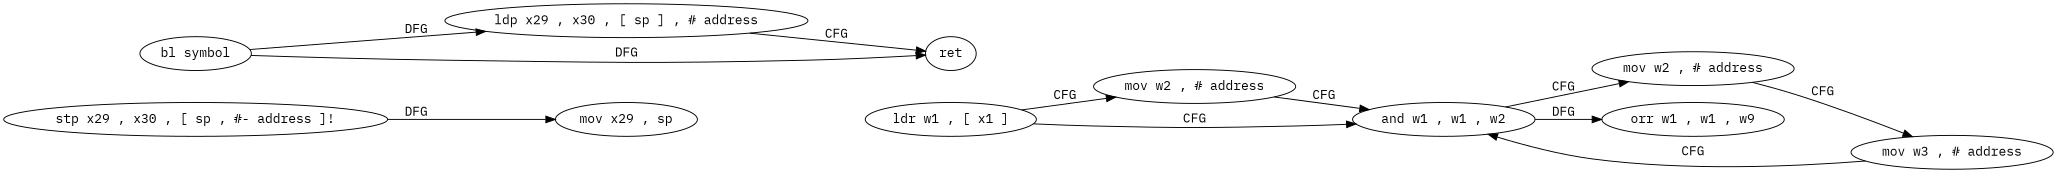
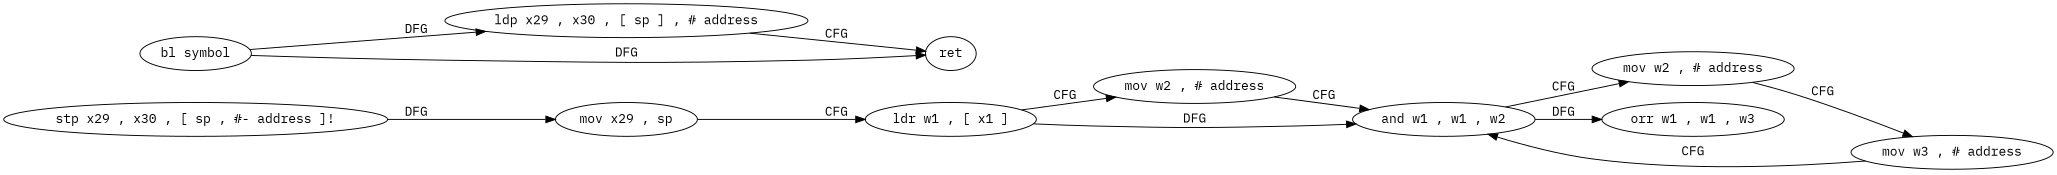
edge "mov x29 , sp" -> "ldr w1 , [ x1 ]": added, label "CFG"
edge "ldr w1 , [ x1 ]" -> "and w1 , w1 , w2": label "CFG" -> "DFG"
node "orr w1 , w1 , w9": label "orr w1 , w1 , w9" -> "orr w1 , w1 , w3"
